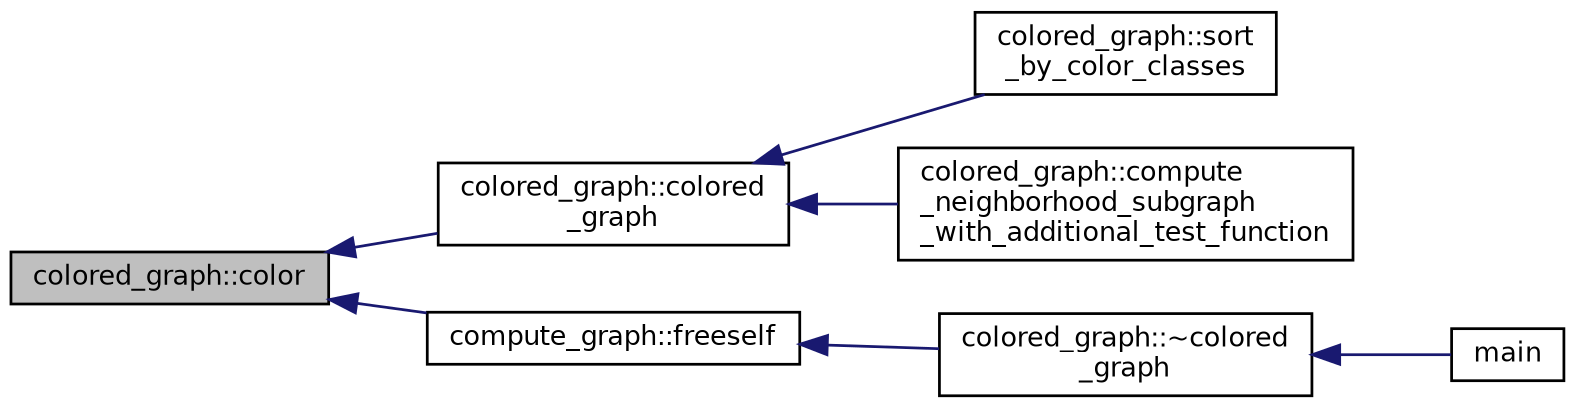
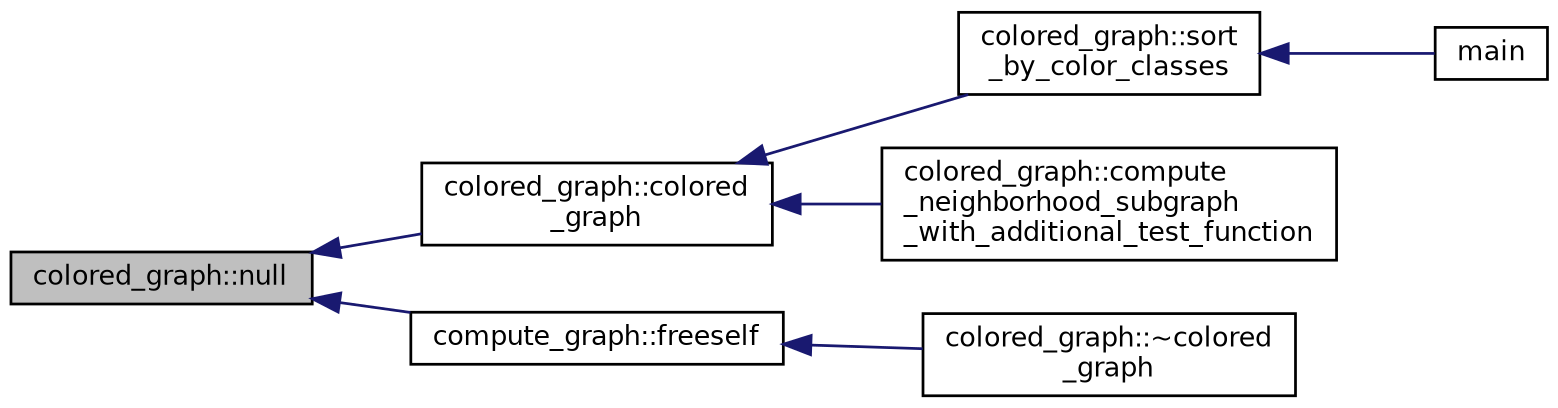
node "colored_graph::color": label "colored_graph::color" -> "colored_graph::null"
edge "main" -> "colored_graph::~colored _graph": now "main" -> "colored_graph::sort _by_color_classes"
